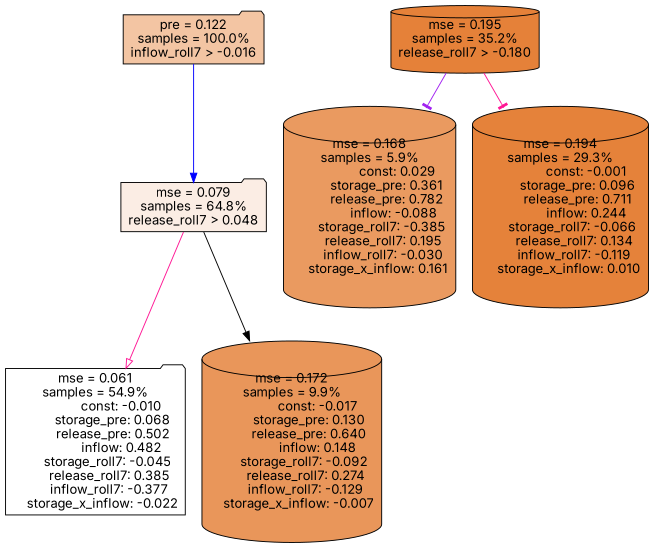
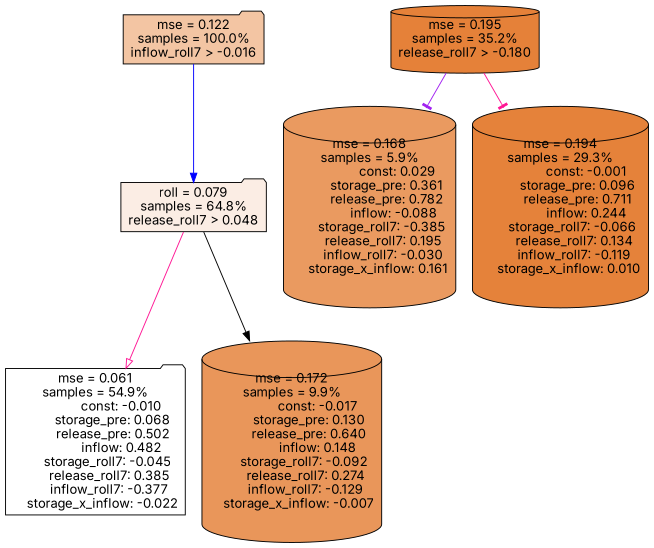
node "pre = 0.122 samples = 100.0% inflow_roll7 > -0.016": label "pre = 0.122 samples = 100.0% inflow_roll7 > -0.016" -> "mse = 0.122 samples = 100.0% inflow_roll7 > -0.016"
node "mse = 0.079 samples = 64.8% release_roll7 > 0.048": label "mse = 0.079 samples = 64.8% release_roll7 > 0.048" -> "roll = 0.079 samples = 64.8% release_roll7 > 0.048"
